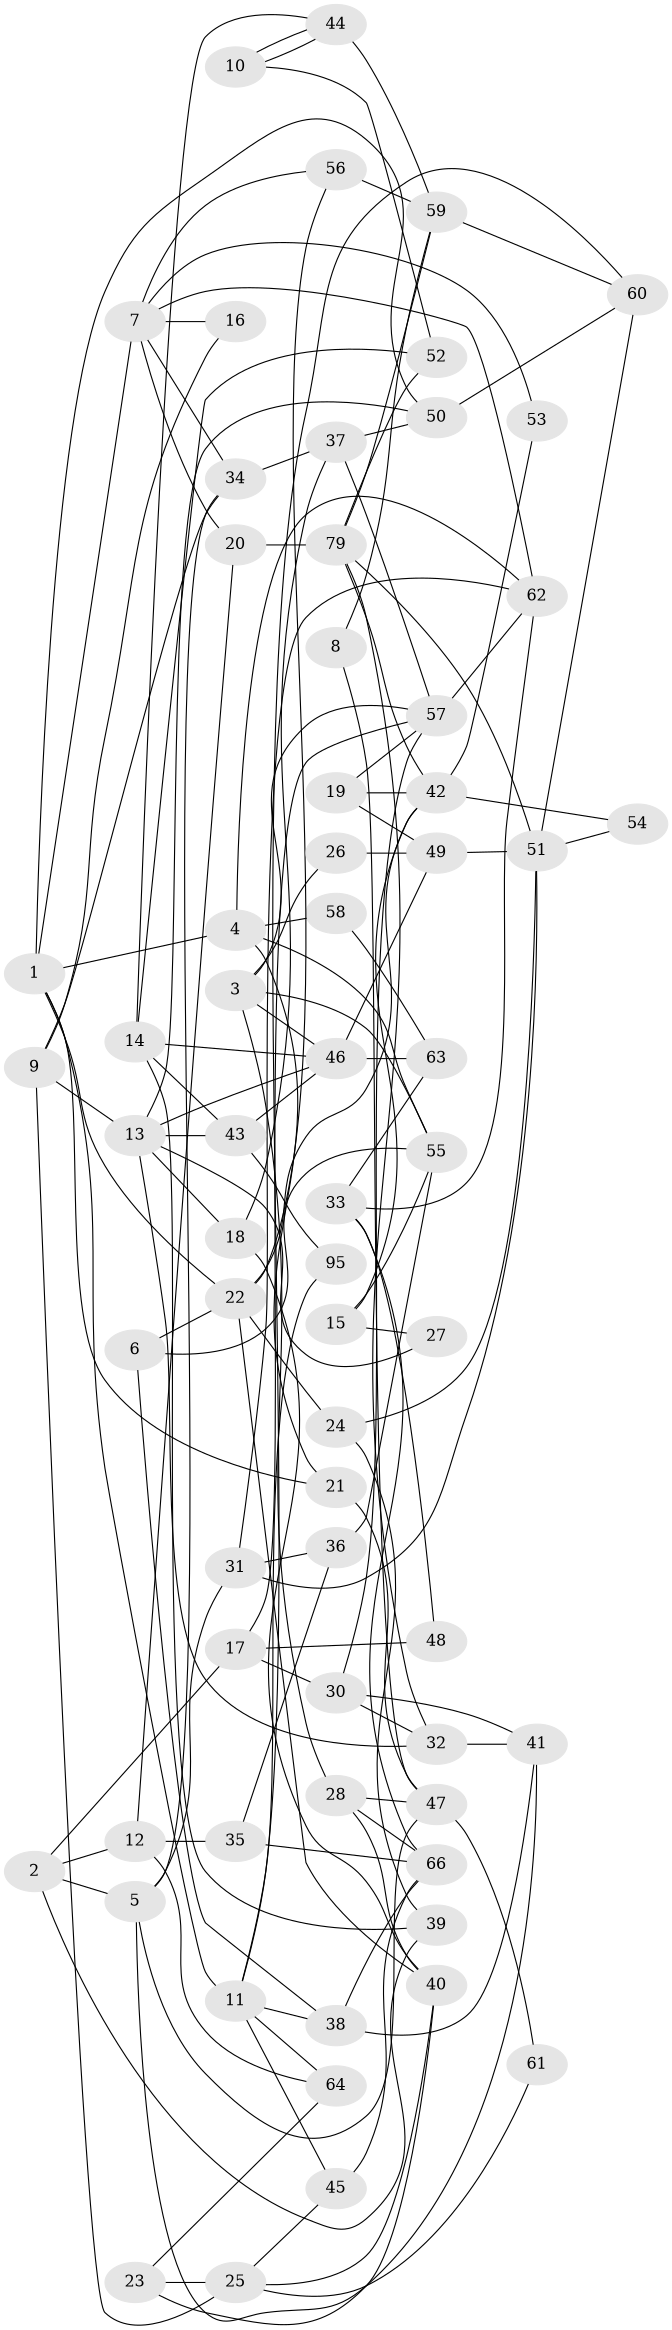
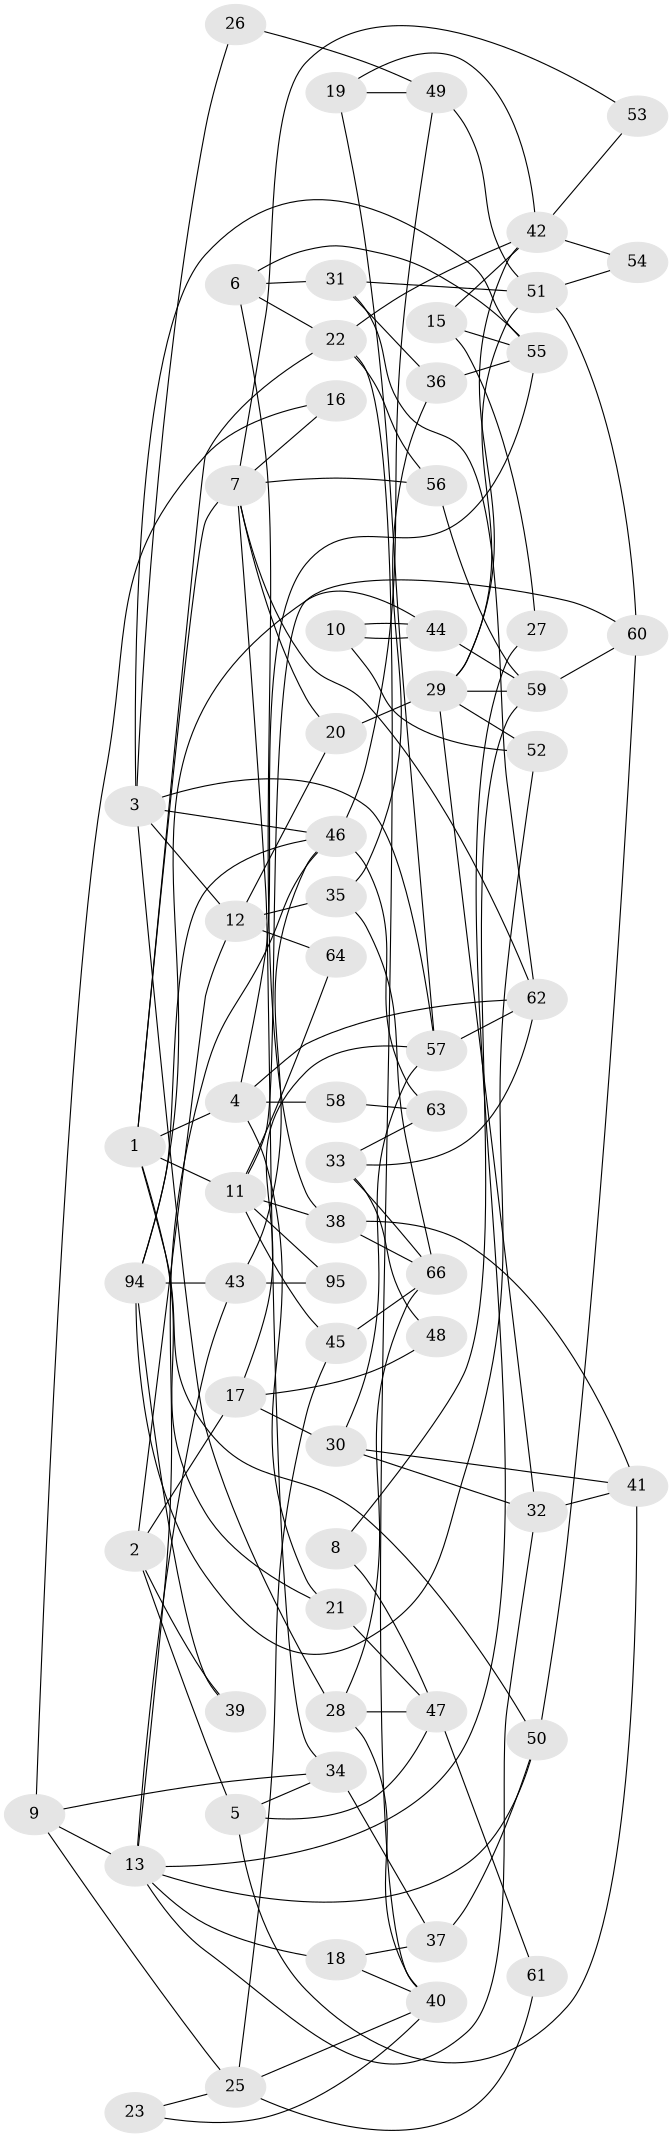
node "79": label "79" -> "29"
edge "37" -- "57": removed
edge "3" -- "12": added
node "14": label "14" -> "94"
node "24": removed
edge "31" -- "5": now "31" -- "6"
edge "64" -- "23": removed
